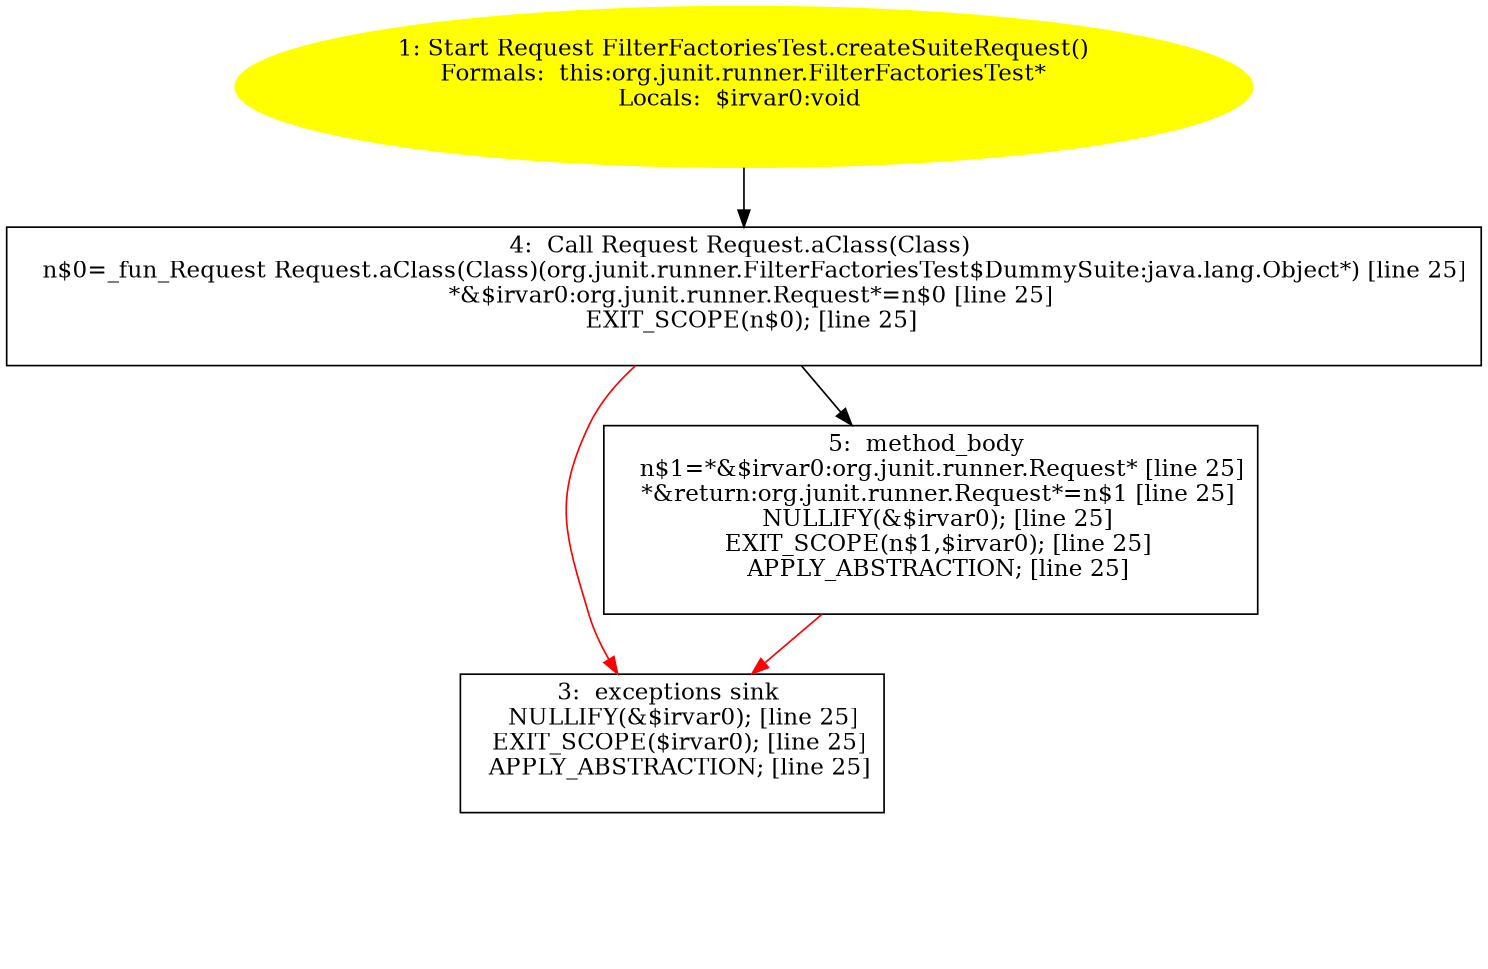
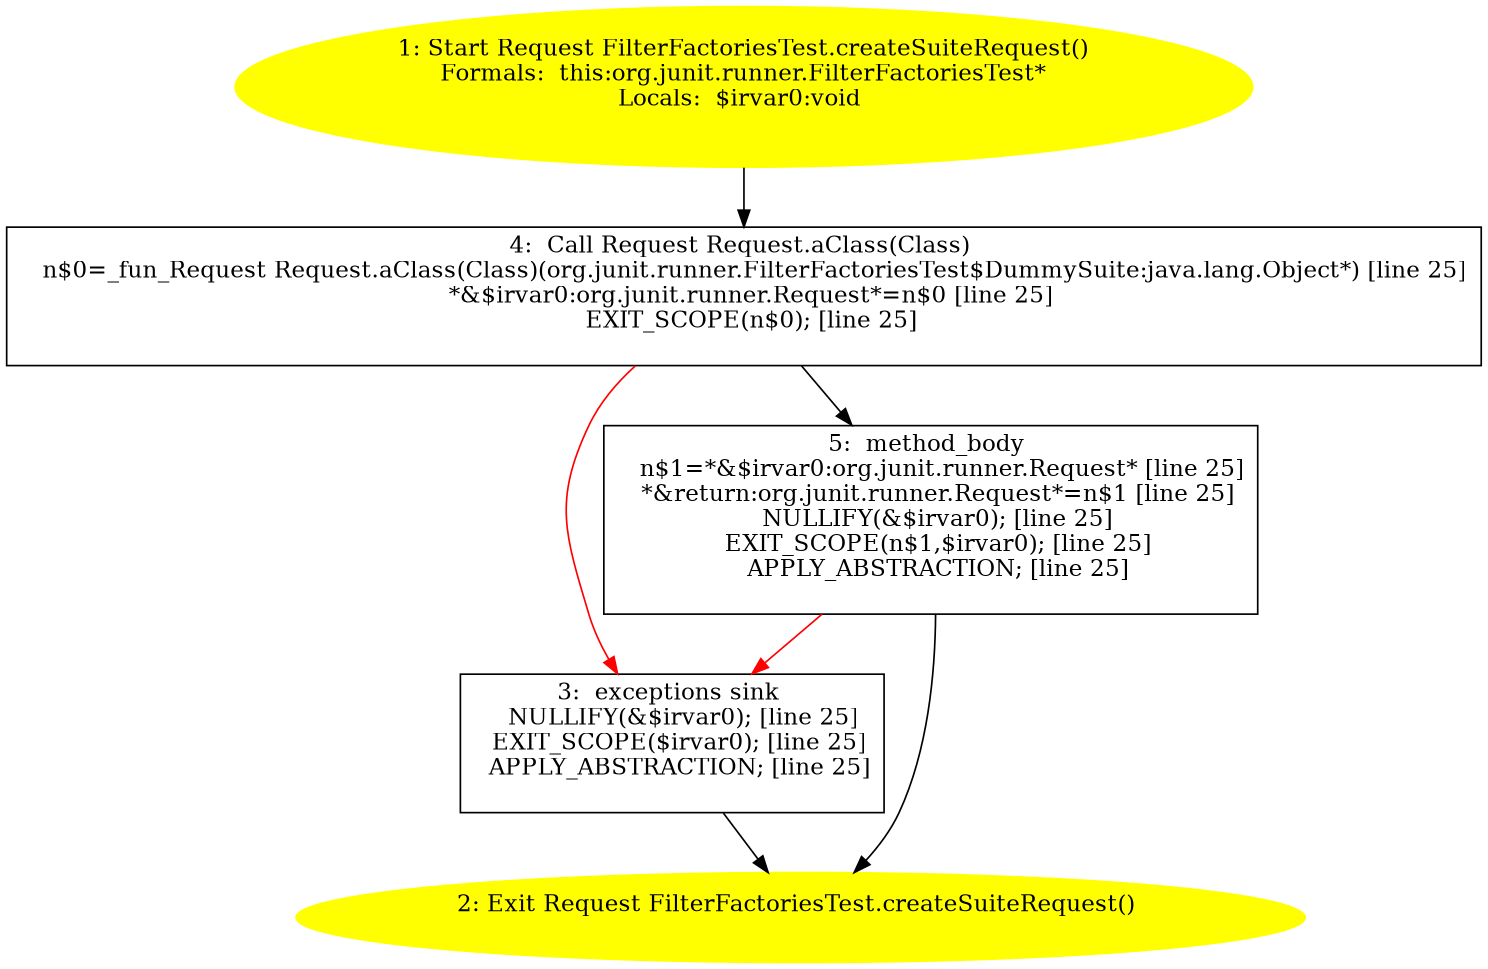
node "2: Exit Request FilterFactoriesTest.createSuiteRequest()": added
